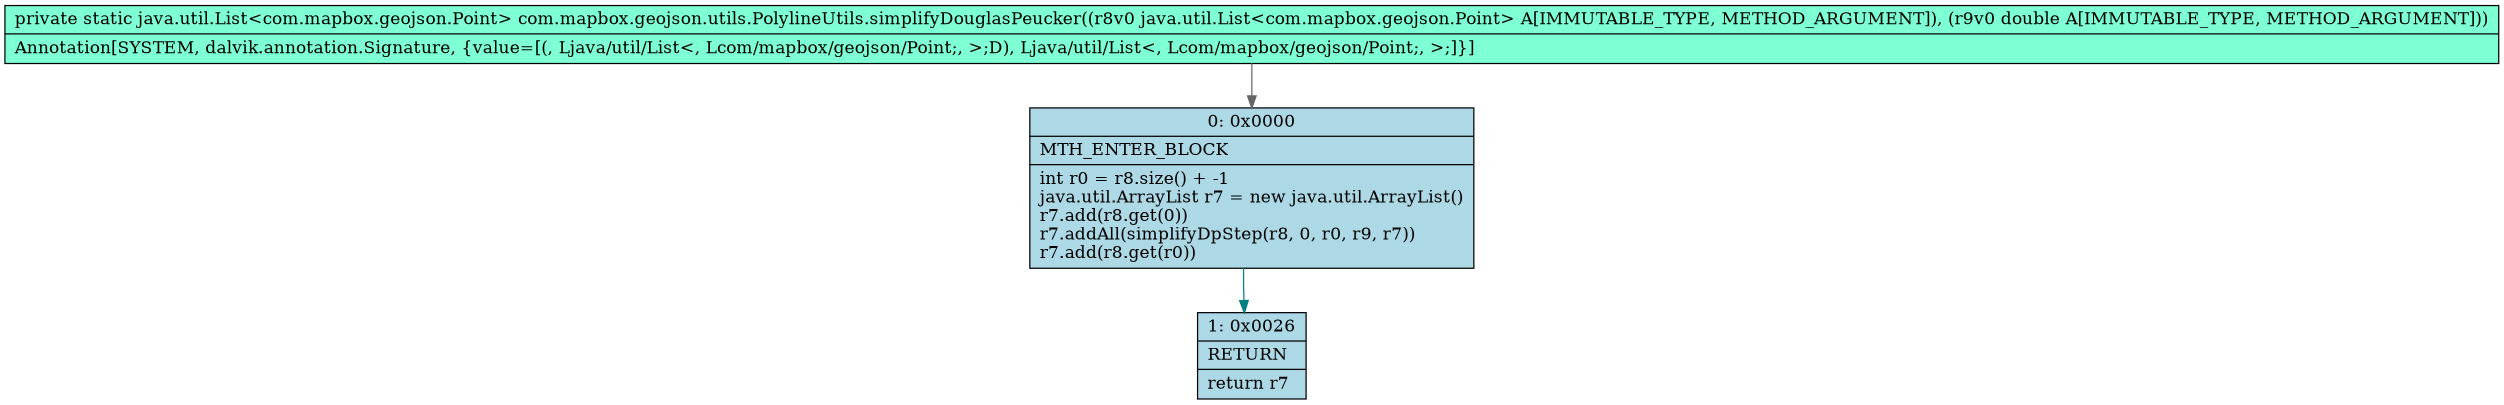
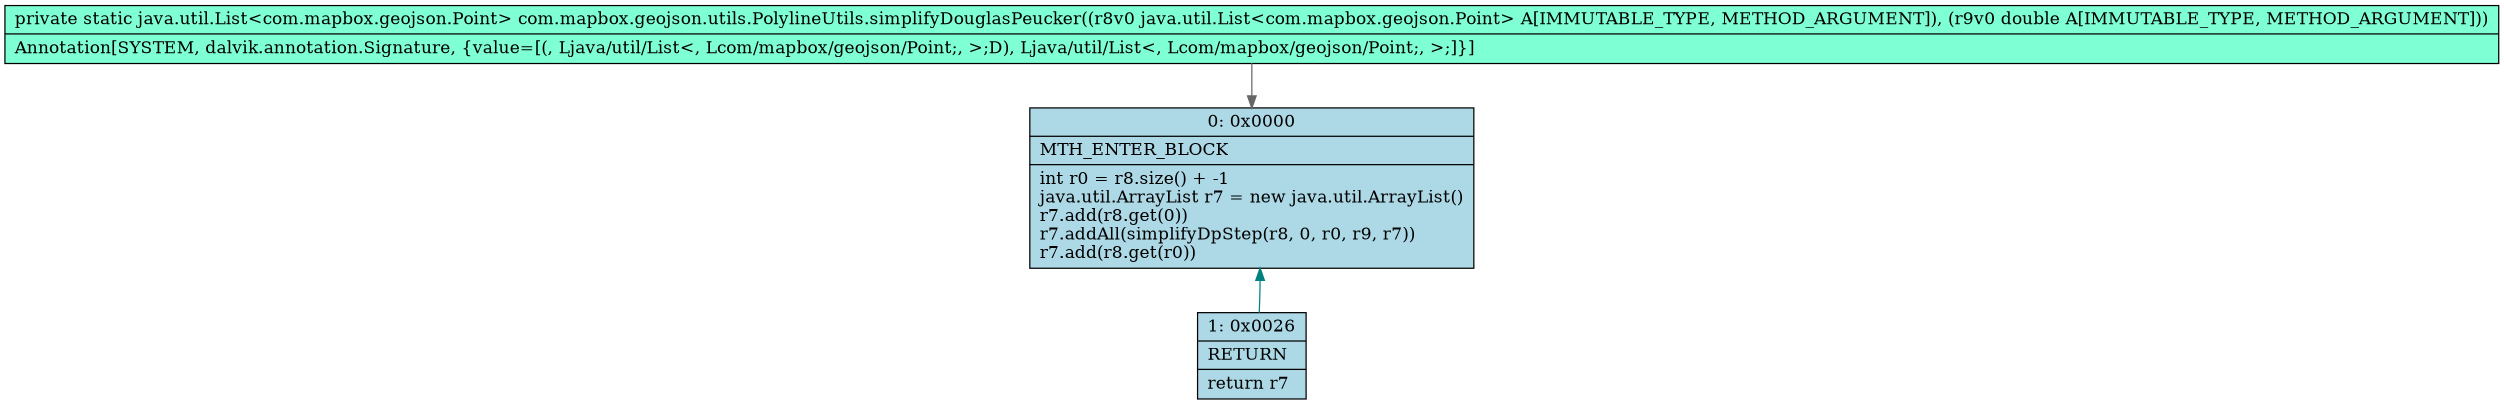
edge "0: 0x0000" -> "1: 0x0026": reversed
